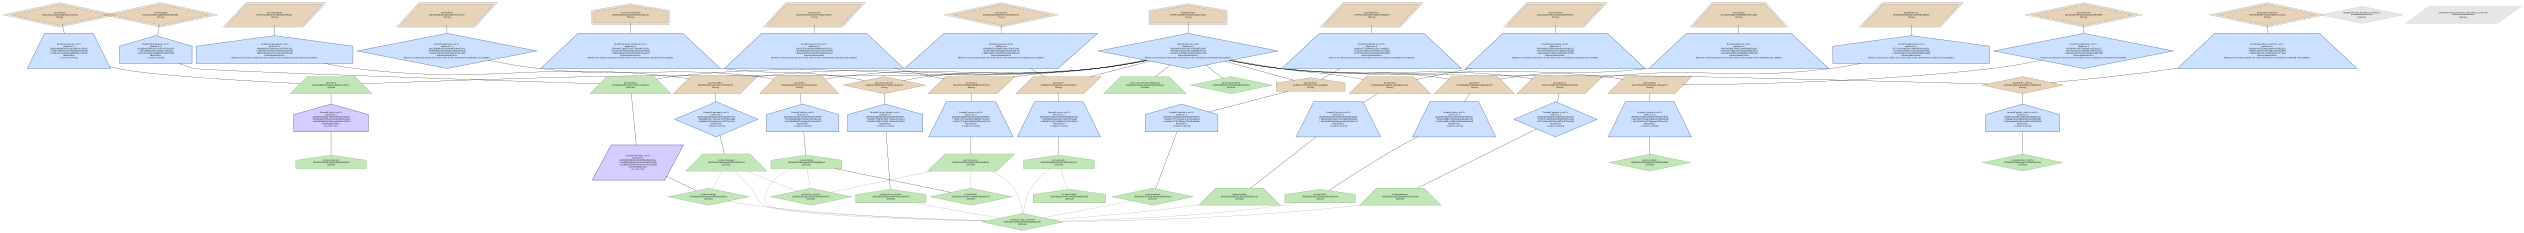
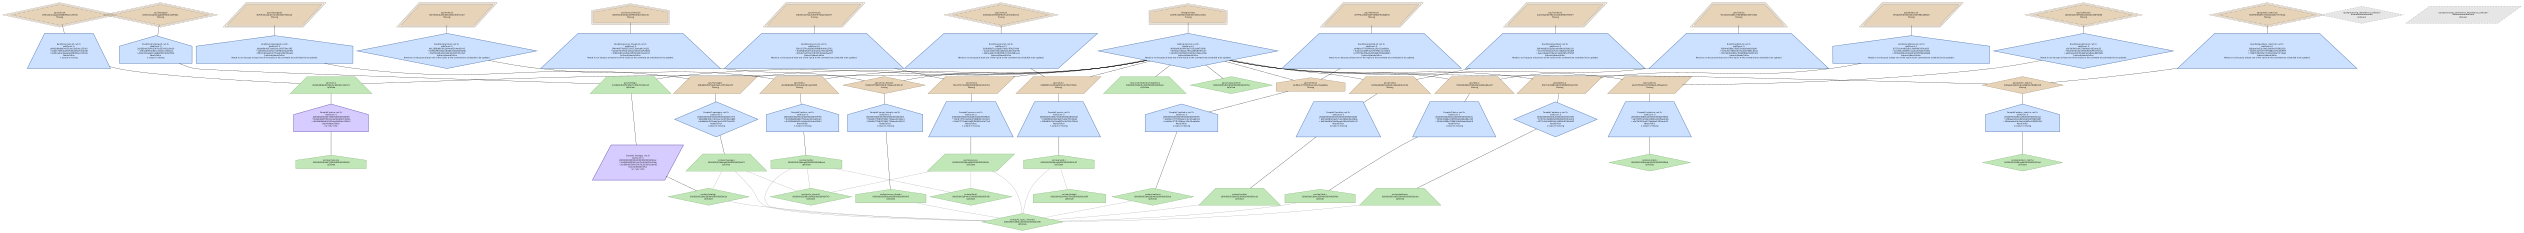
edge "oscApp/testlo.c 00000000518fdcad0000000000008ebd UpToDate" -- "include/float.h 000000005184421700000000000014f0 UpToDate": color black -> gray60
